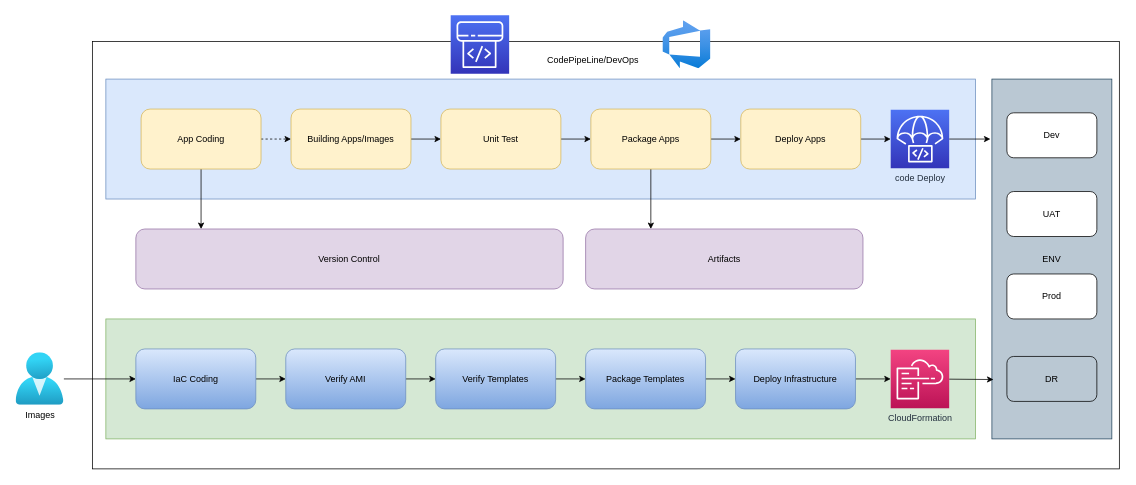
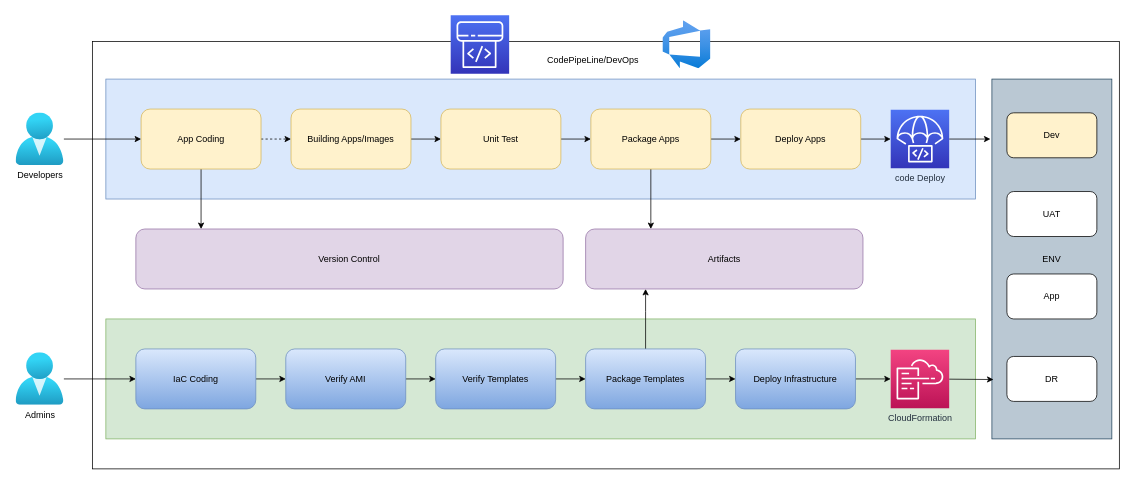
node "Dev": fillcolor #ffffff -> #fff2cc
node "Developers": added
edge "Developers" -> "App Coding": added
node "Prod": label "Prod" -> "App"
edge "Package Templates" -> "Artifacts": added
node "DR": fillcolor #bac8d3 -> #ffffff
node "Images": label "Images" -> "Admins"
